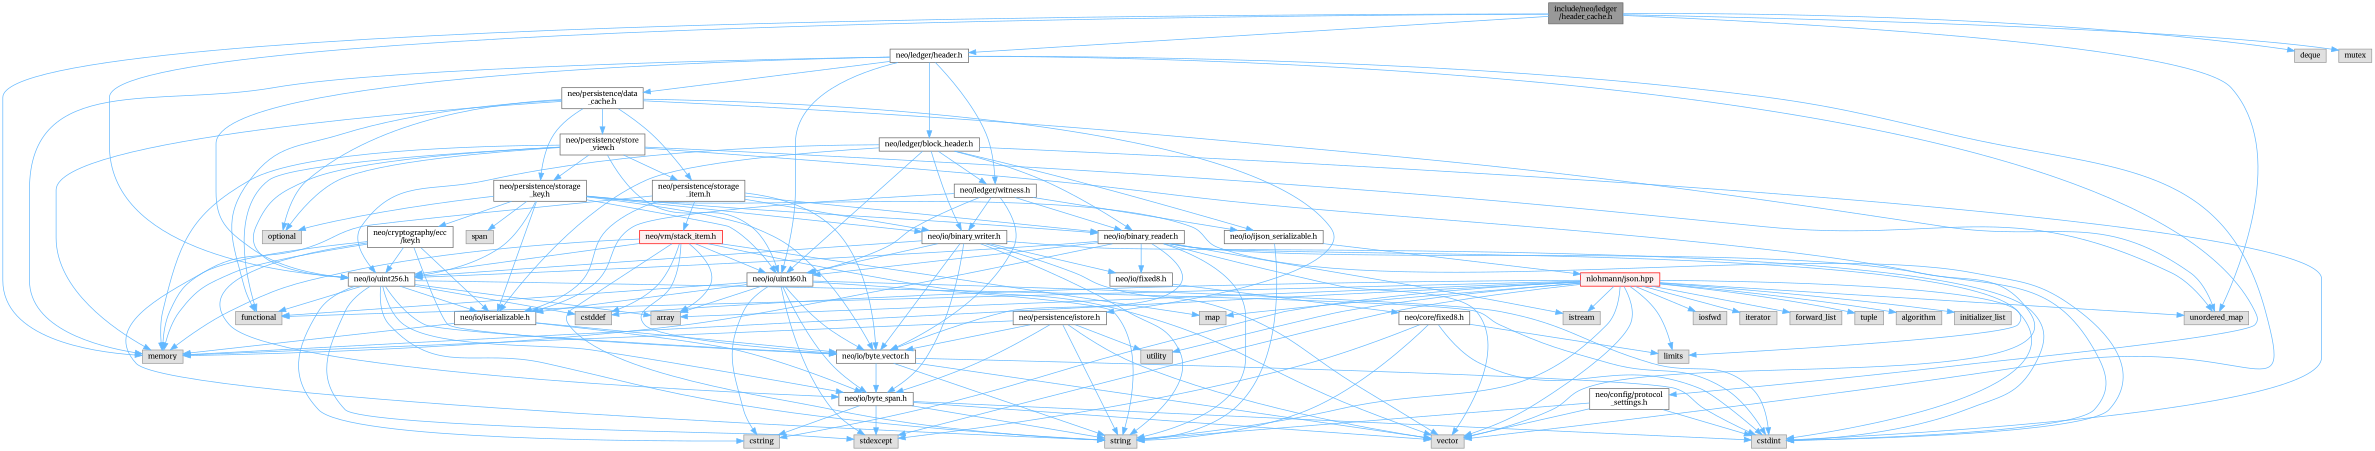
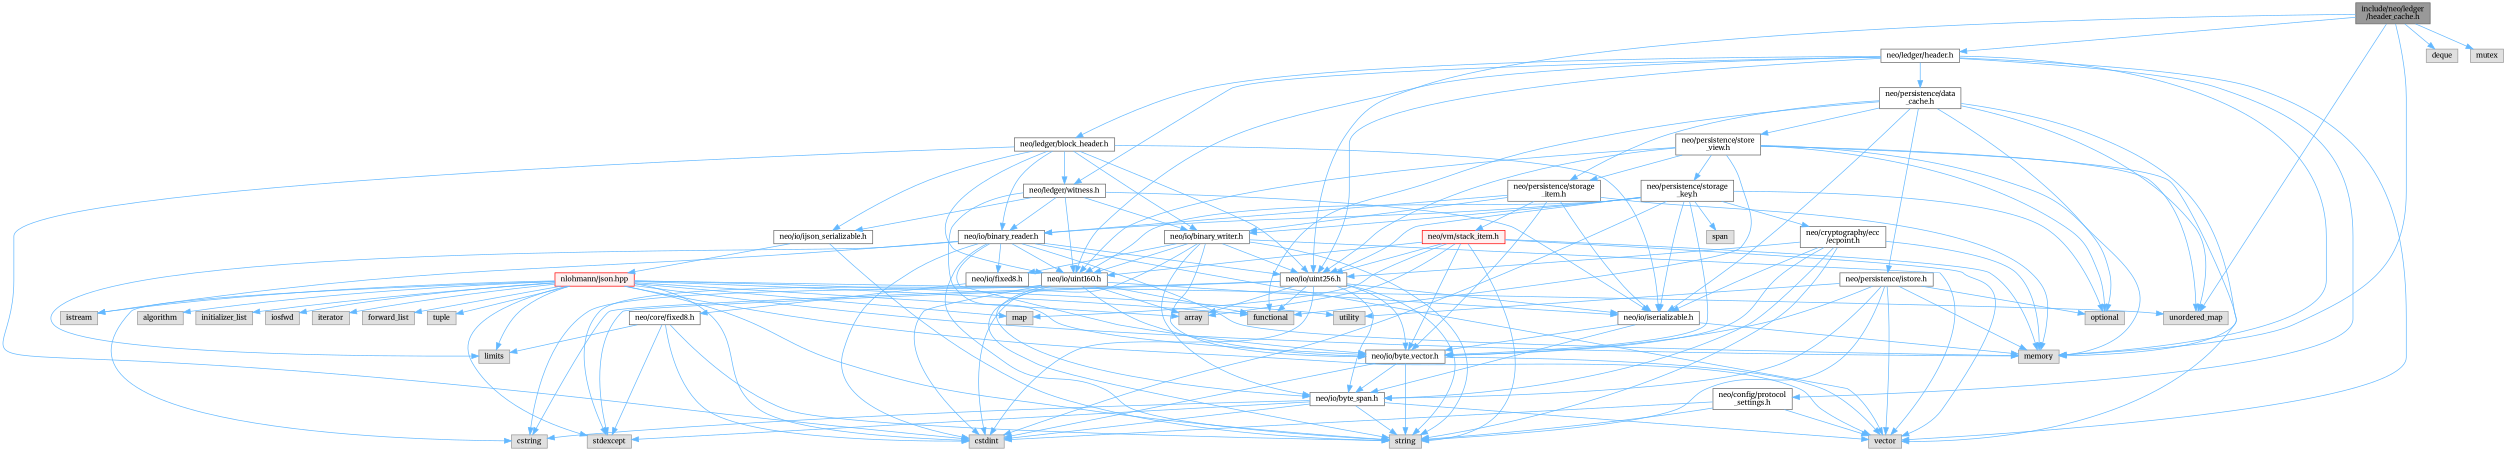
edge "neo/persistence/data _cache.h" -> "neo/persistence/storage _key.h": now "neo/persistence/data _cache.h" -> "neo/io/iserializable.h"
node "neo/cryptography/ecc /key.h": label "neo/cryptography/ecc /key.h" -> "neo/cryptography/ecc /ecpoint.h"
edge "neo/persistence/istore.h" -> "optional": added
node "cstddef": removed
